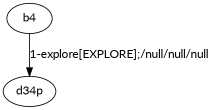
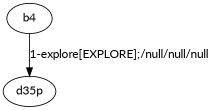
node "d34p": label "d34p" -> "d35p"
